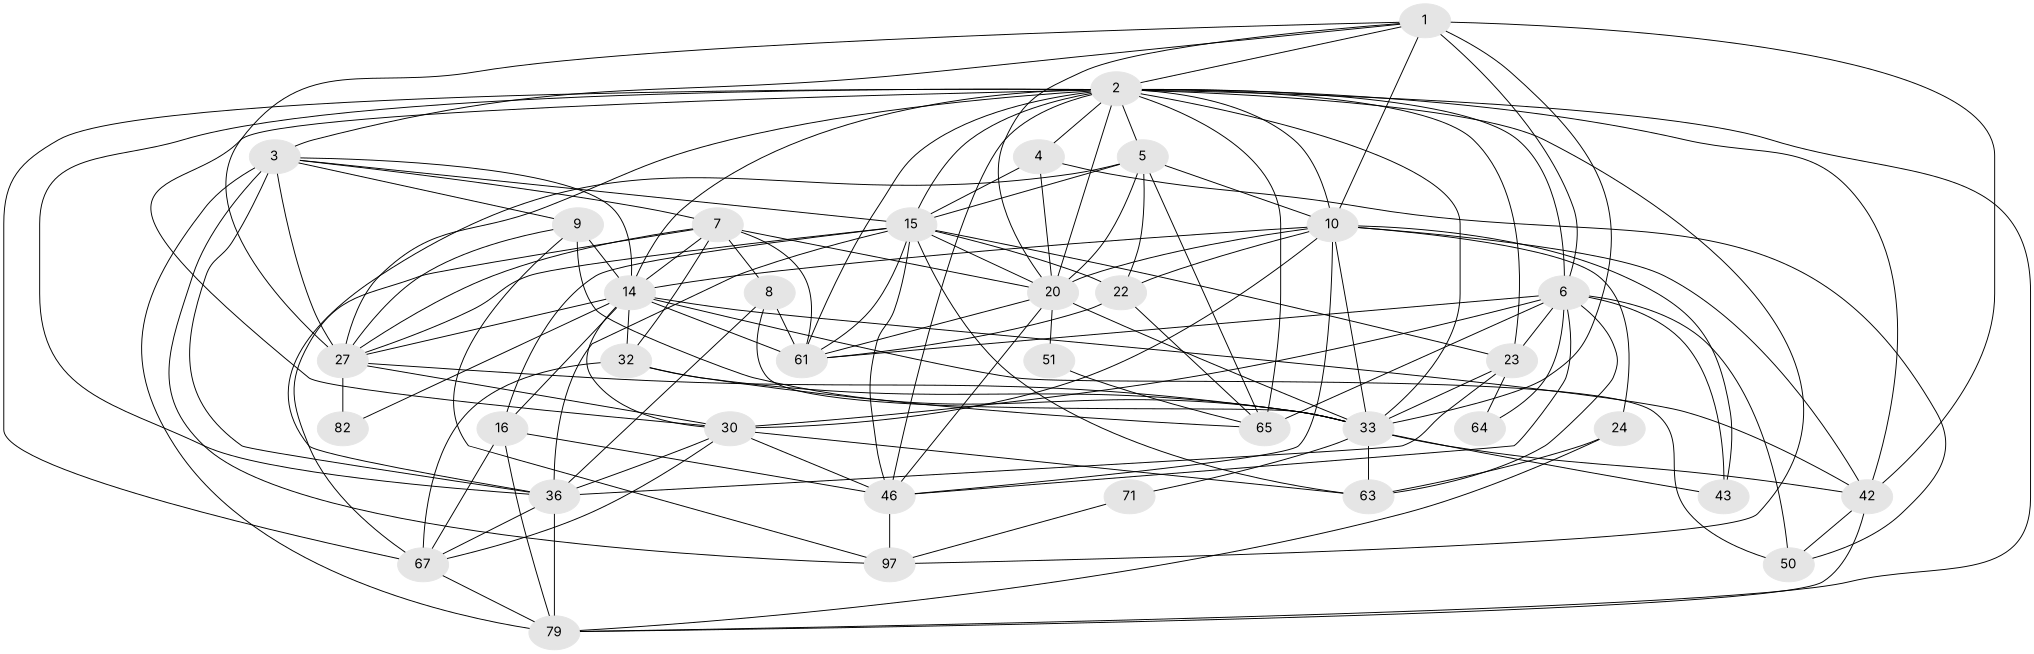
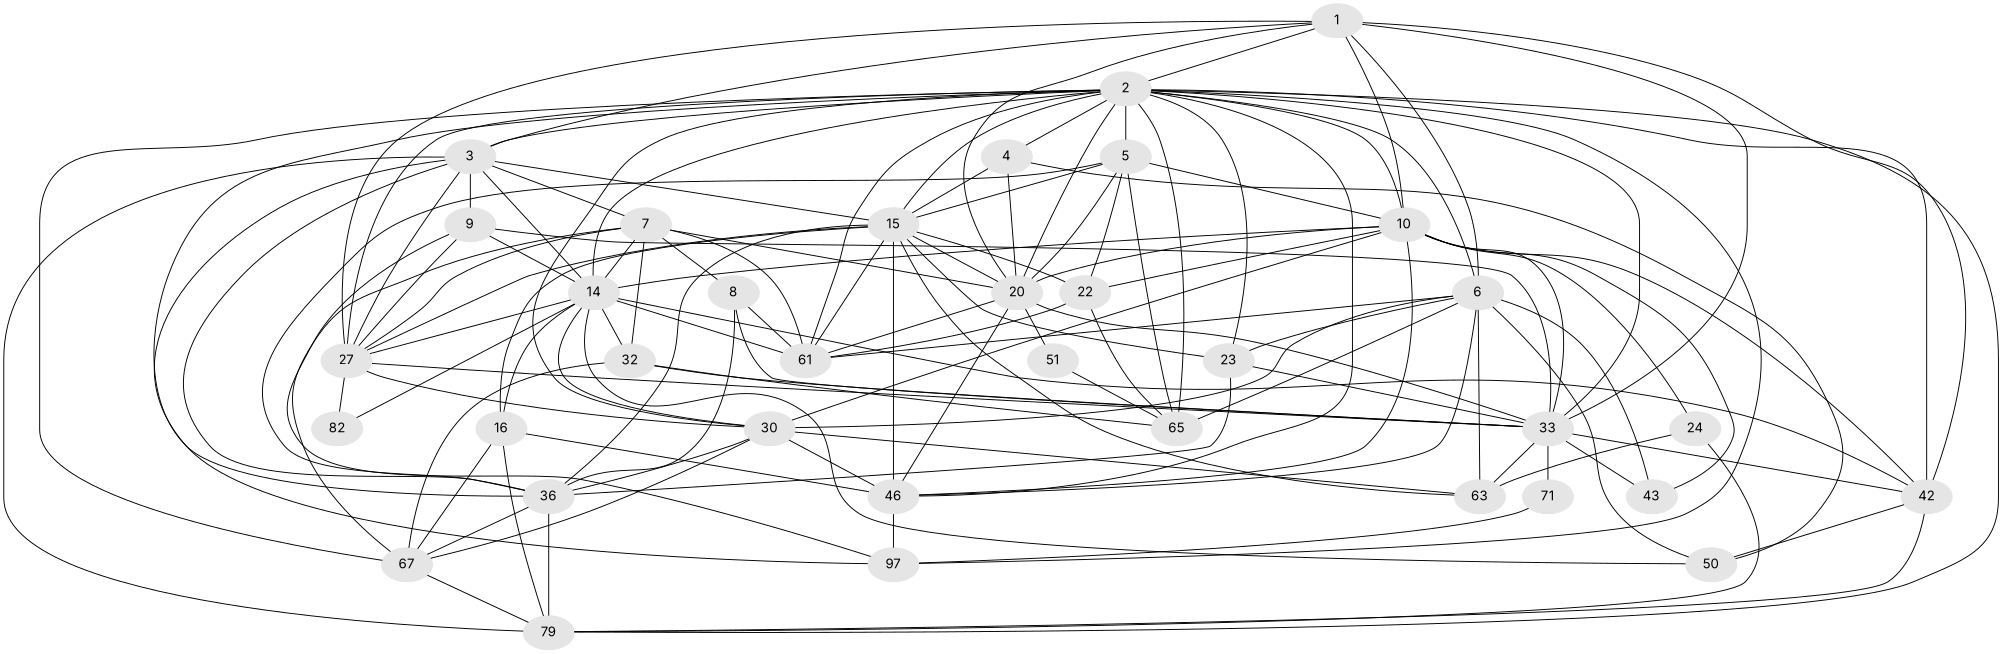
edge "2" -- "3": added
node "64": removed
